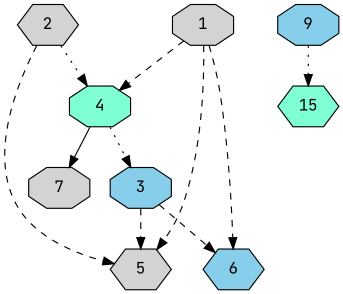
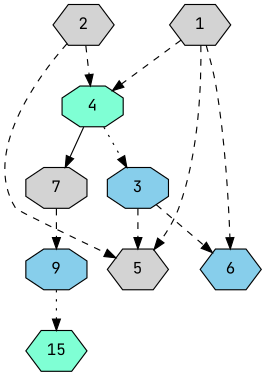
node "1": shape octagon -> hexagon
edge "2" -> "4": style dotted -> dashed
edge "7" -> "9": added
